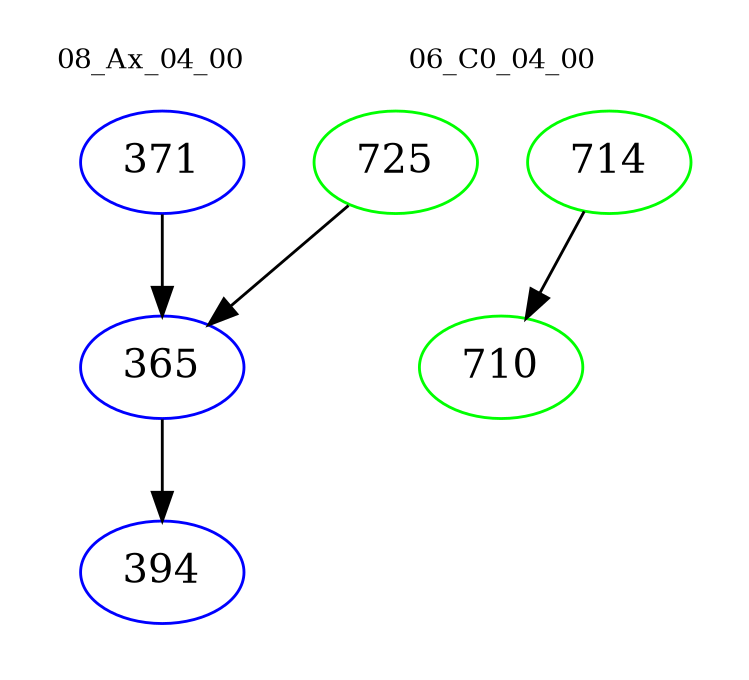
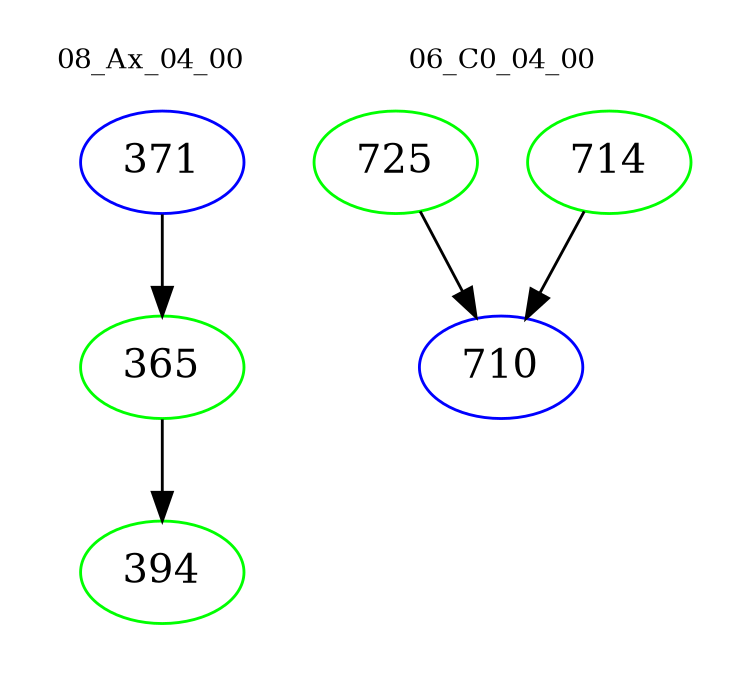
edge "725" -> "365": now "725" -> "710"
node "365": color blue -> green
node "710": color green -> blue
node "394": color blue -> green
